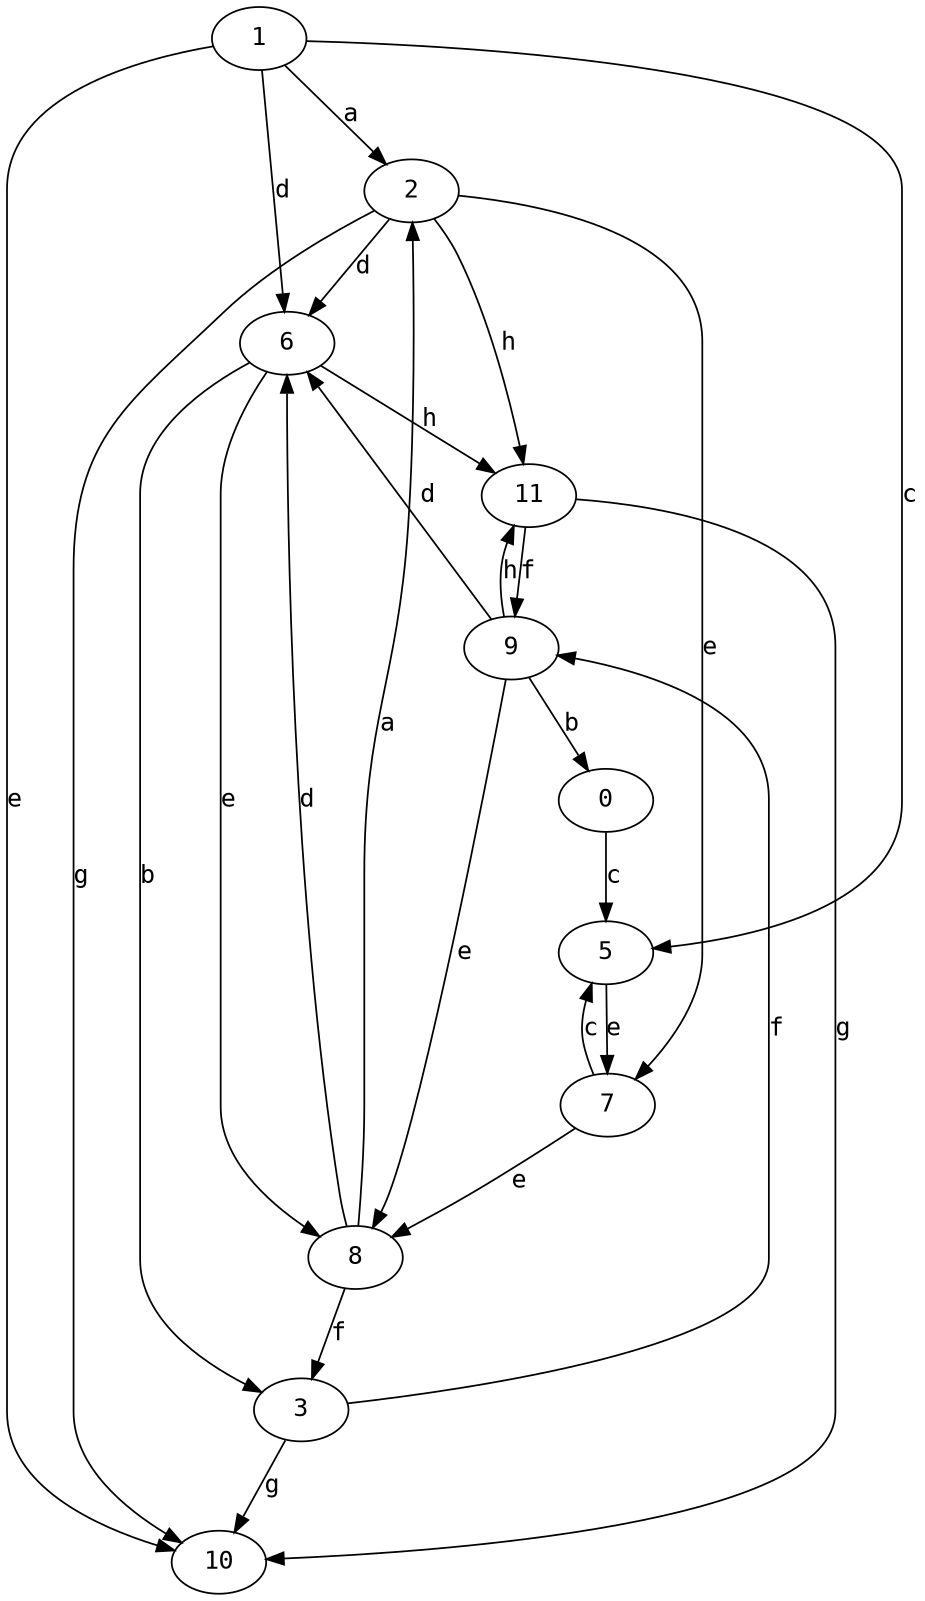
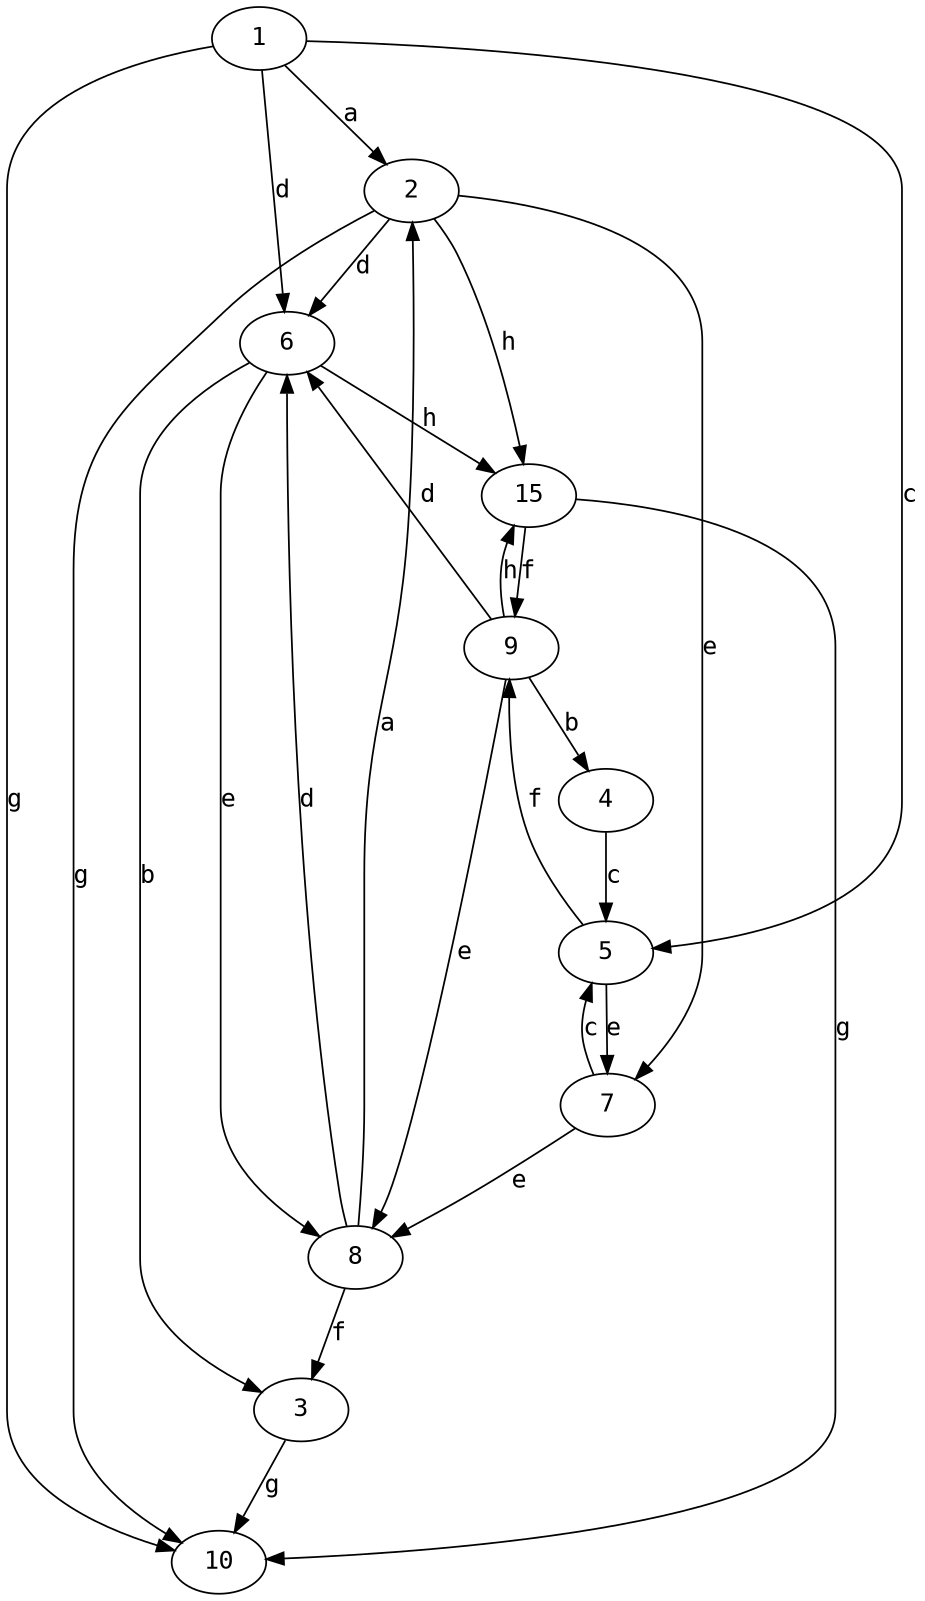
node "11": label "11" -> "15"
edge "1" -> "10": label "e" -> "g"
node "0": label "0" -> "4"
edge "3" -> "9": now "5" -> "9"
